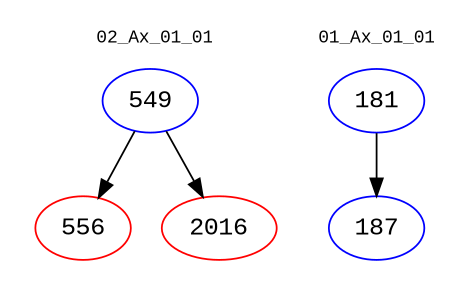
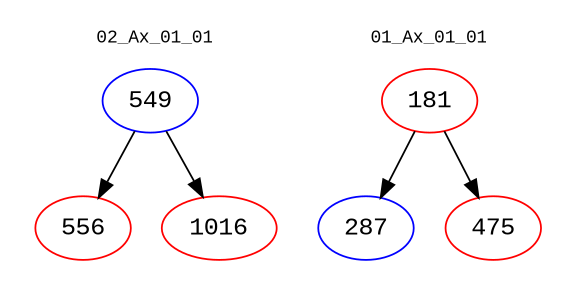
node "181": color blue -> red
node "2016": label "2016" -> "1016"
node "187": label "187" -> "287"
node "475": added
